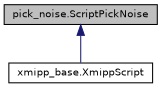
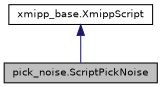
edge "xmipp_base.XmippScript" -> "pick_noise.ScriptPickNoise": reversed
